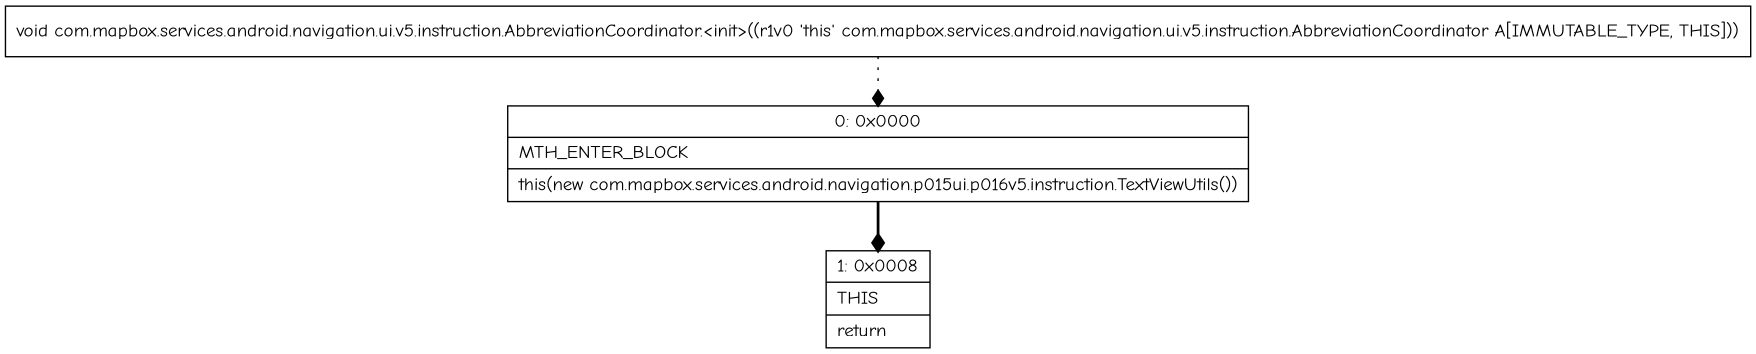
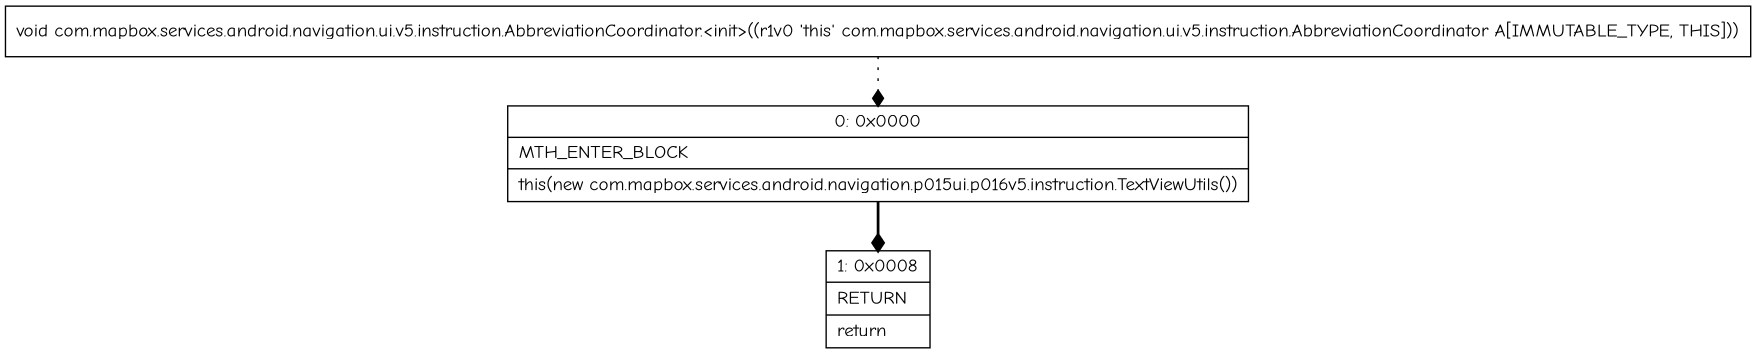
node "1: 0x0008": text "THIS" -> "RETURN"
